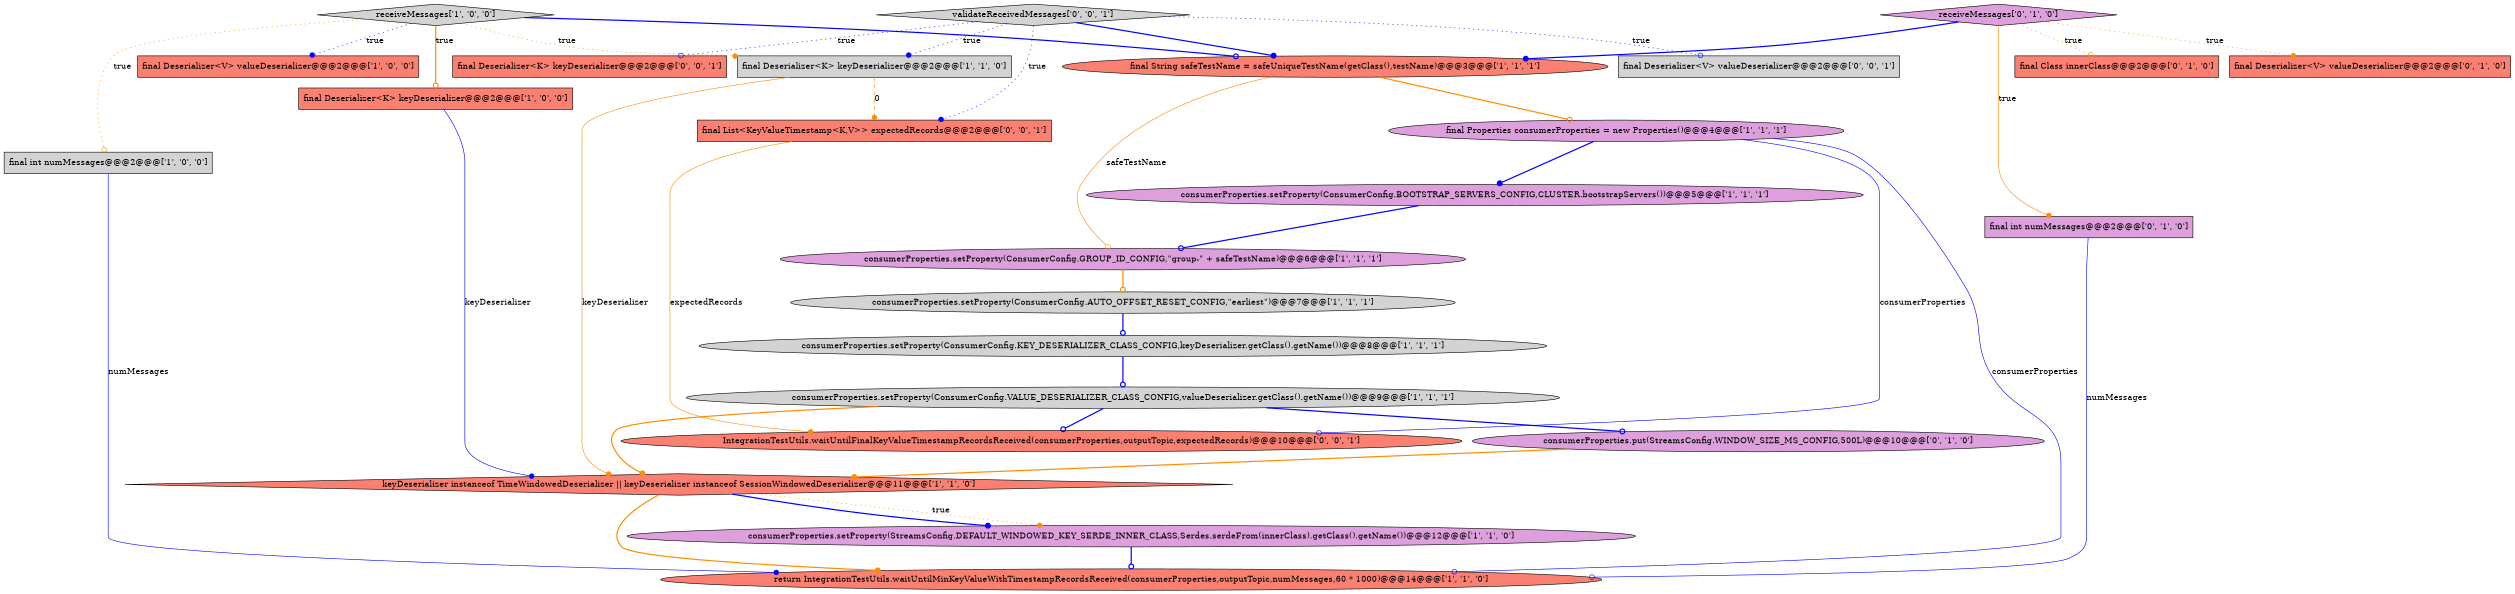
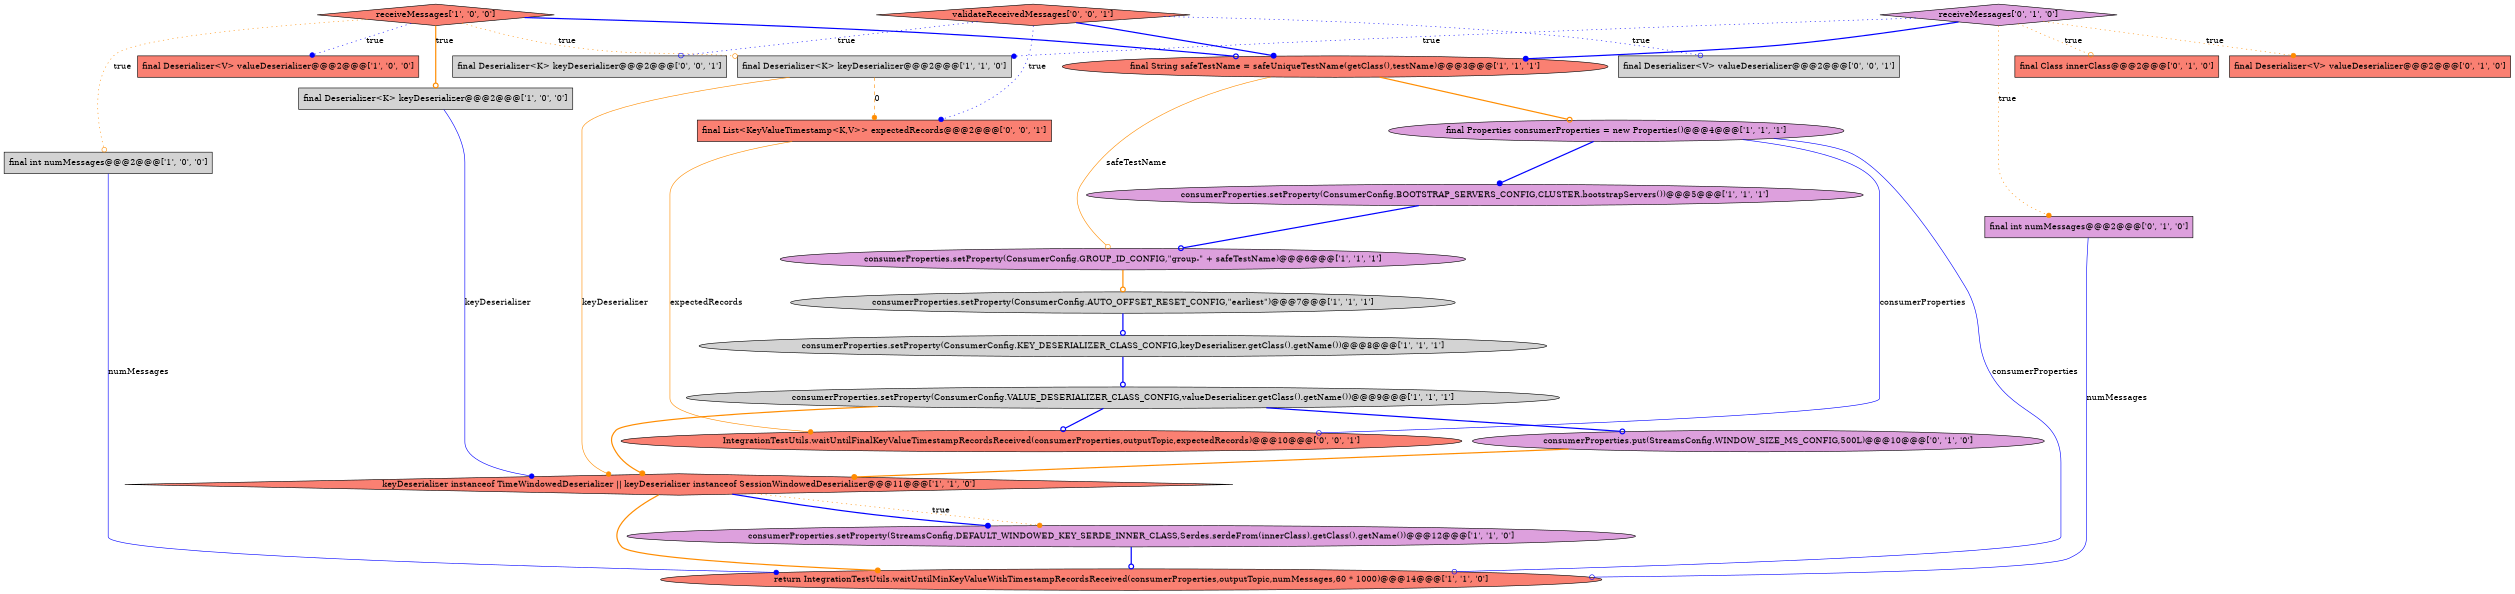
node "receiveMessages['1', '0', '0']": fillcolor lightgrey -> salmon
node "validateReceivedMessages['0', '0', '1']": fillcolor lightgrey -> salmon
edge "validateReceivedMessages['0', '0', '1']" -> "final Deserializer<K> keyDeserializer@@@2@@@['1', '1', '0']": now "receiveMessages['0', '1', '0']" -> "final Deserializer<K> keyDeserializer@@@2@@@['1', '1', '0']"
edge "receiveMessages['1', '0', '0']" -> "final Deserializer<K> keyDeserializer@@@2@@@['1', '1', '0']": arrowhead dot -> odot
node "final Deserializer<K> keyDeserializer@@@2@@@['0', '0', '1']": fillcolor salmon -> lightgrey
node "final Deserializer<K> keyDeserializer@@@2@@@['1', '0', '0']": fillcolor salmon -> lightgrey
edge "receiveMessages['0', '1', '0']" -> "final int numMessages@@@2@@@['0', '1', '0']": style solid -> dotted
